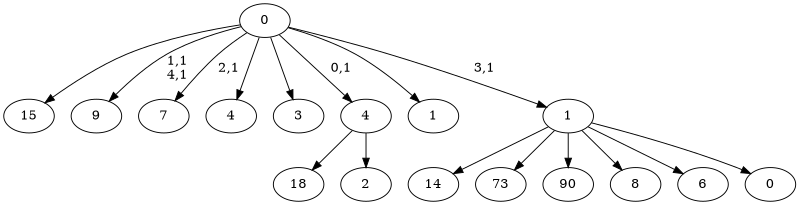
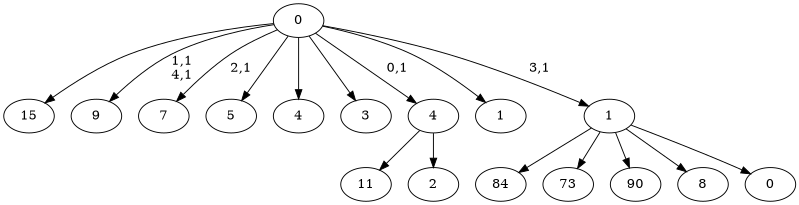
node "5": added
node "18": label "18" -> "11"
node "14": label "14" -> "84"
node "6": removed
